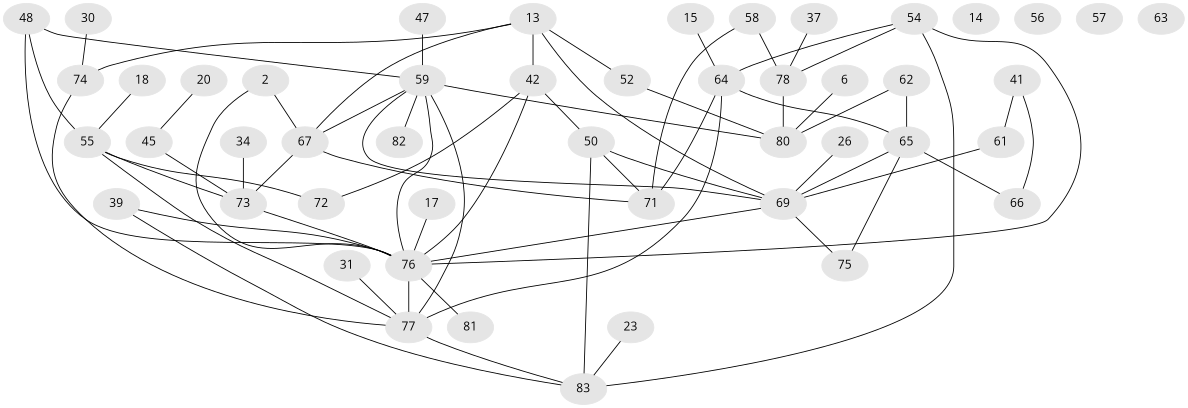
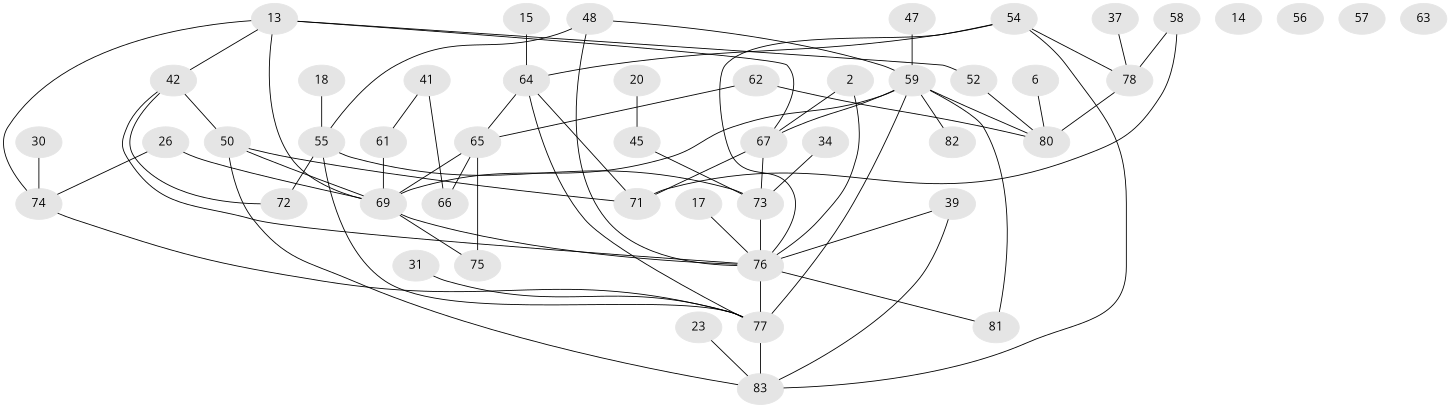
edge "26" -- "74": added
edge "59" -- "76": now "59" -- "81"
